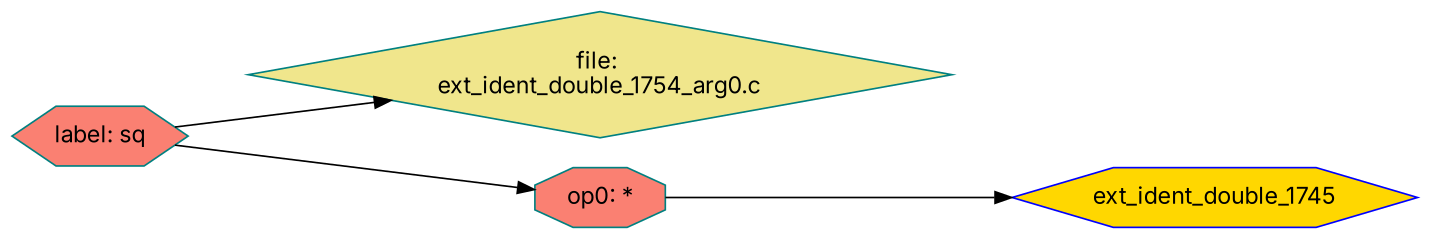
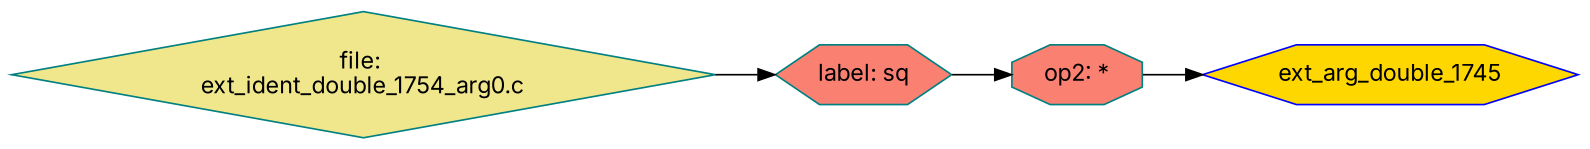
edge "label: sq" -> "file: ext_ident_double_1754_arg0.c": reversed
node "op0: *": label "op0: *" -> "op2: *"
node "ext_ident_double_1745": label "ext_ident_double_1745" -> "ext_arg_double_1745"
